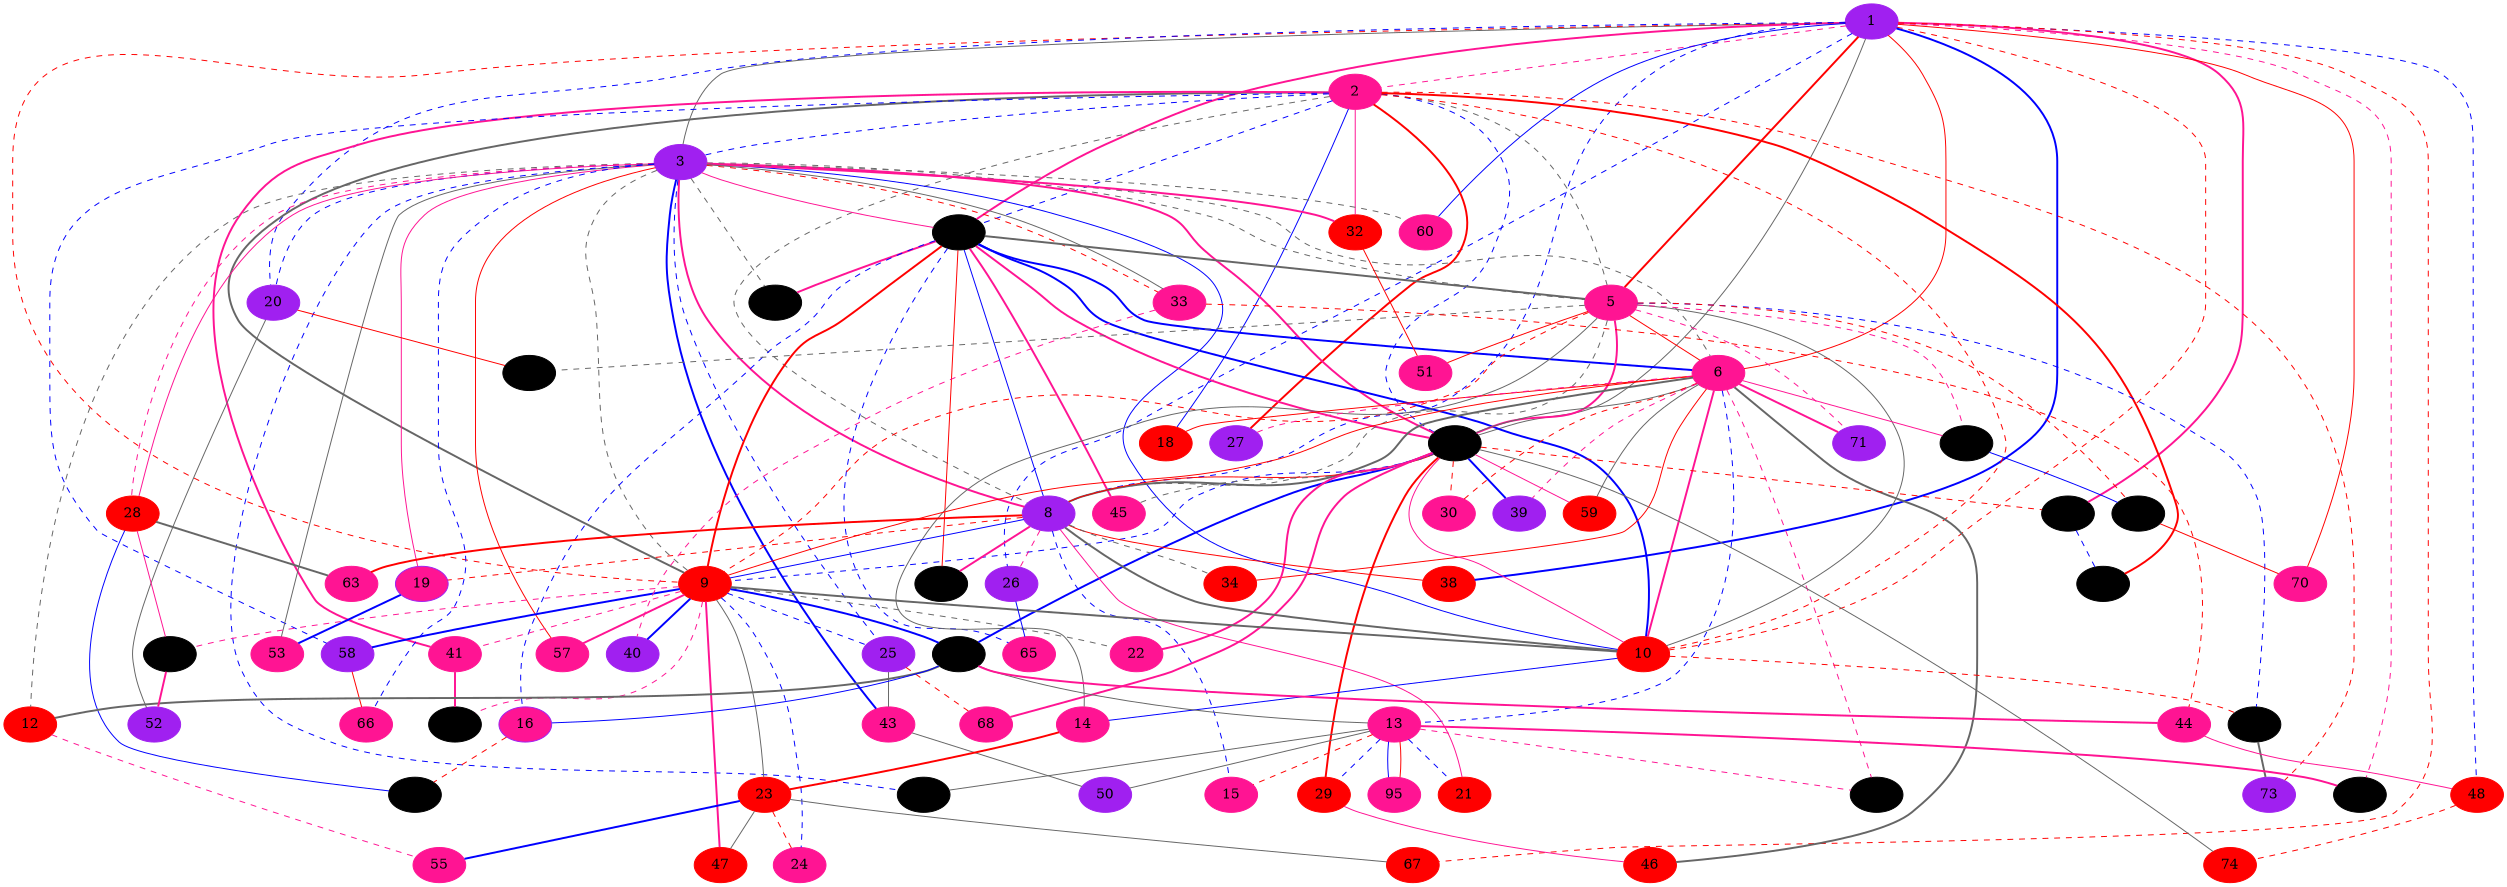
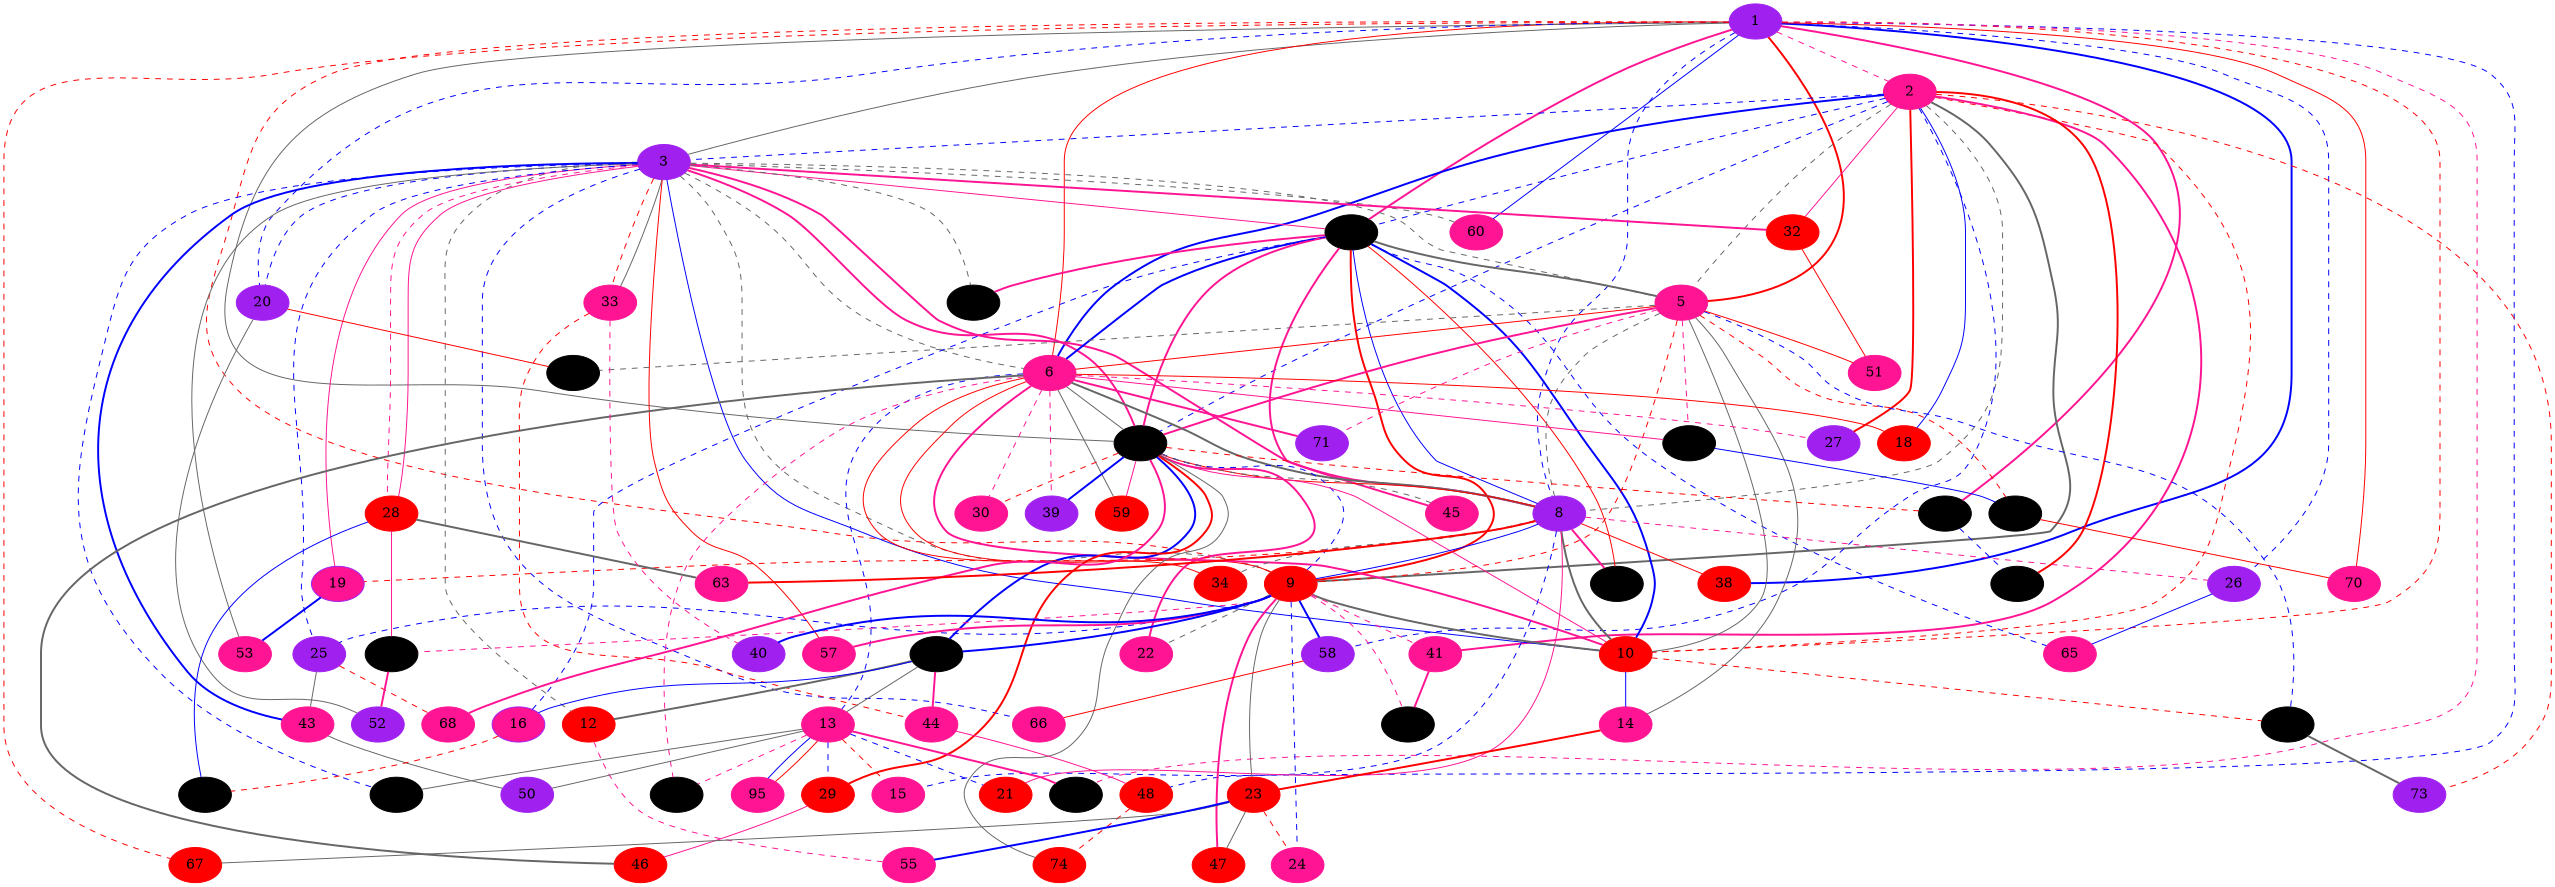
edge "2" -- "6": added
edge "6" -- "30": color red -> deeppink
